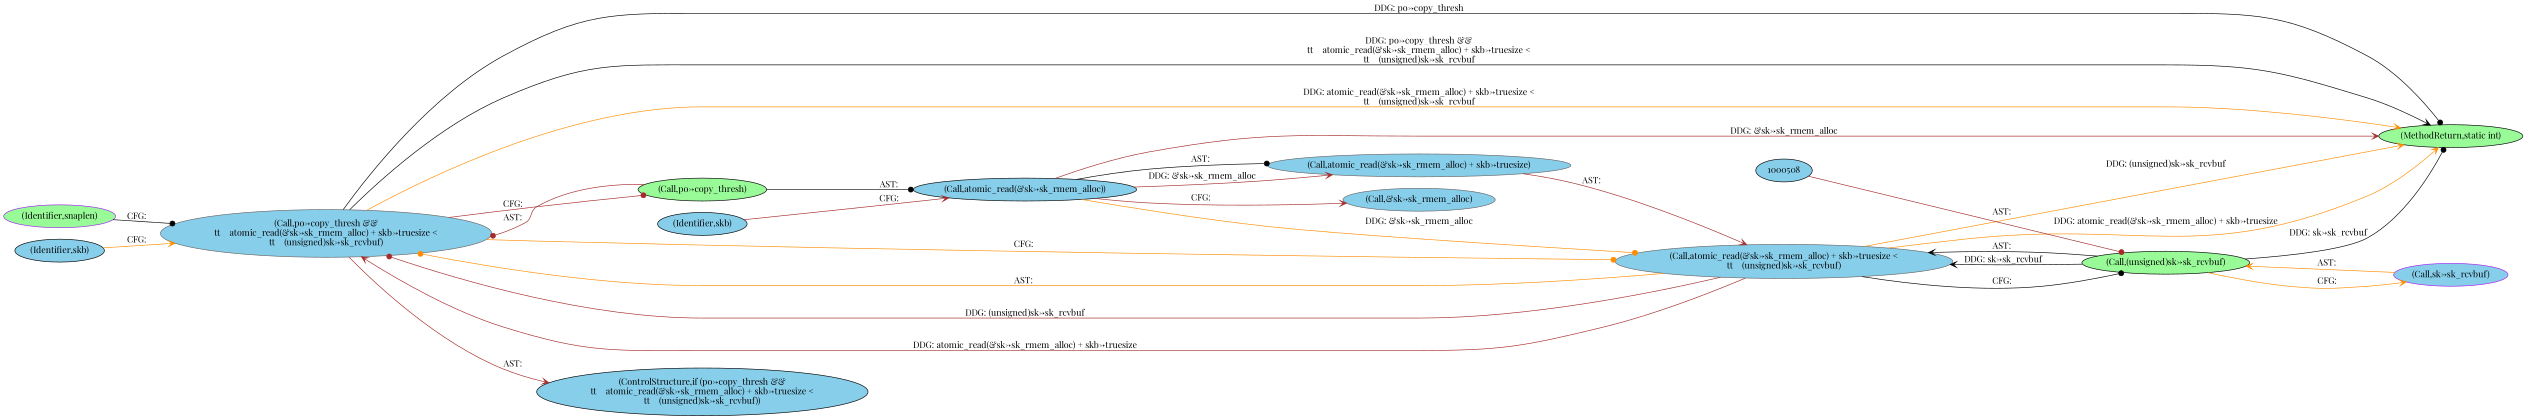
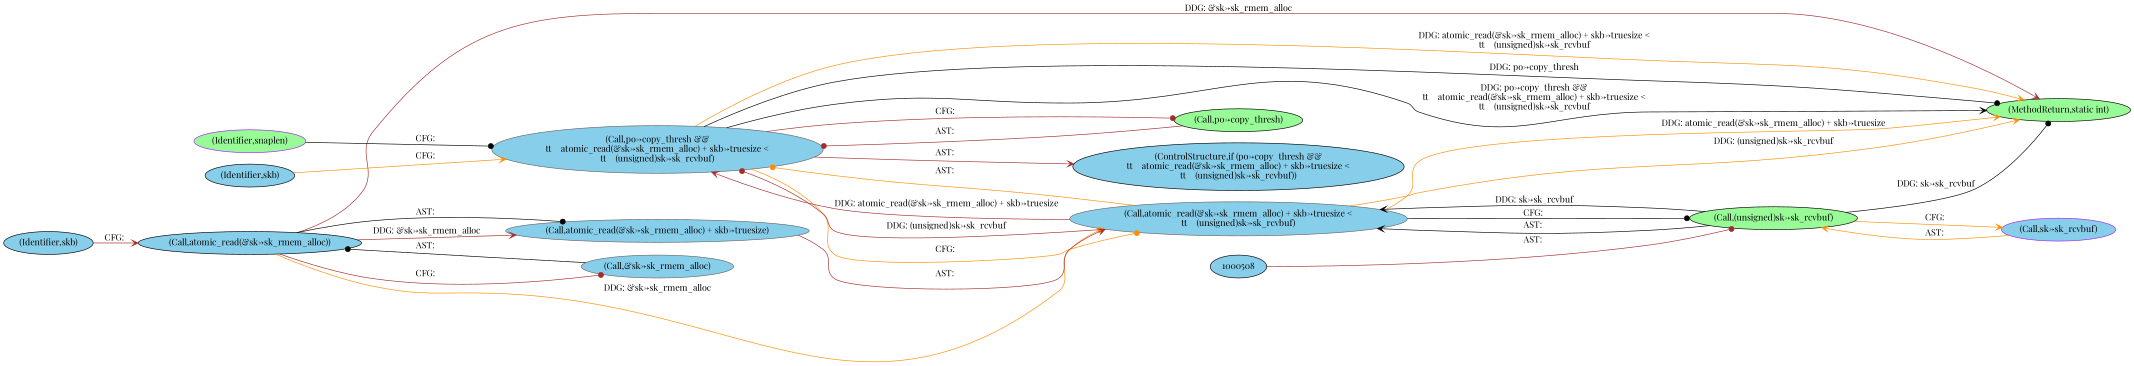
edge "(Call,po->copy_thresh)" -> "(Call,atomic_read(&sk->sk_rmem_alloc))": now "(Call,&sk->sk_rmem_alloc)" -> "(Call,atomic_read(&sk->sk_rmem_alloc))"
edge "(Call,atomic_read(&sk->sk_rmem_alloc))" -> "(Call,&sk->sk_rmem_alloc)": arrowhead vee -> dot
